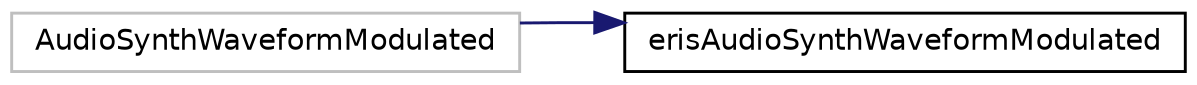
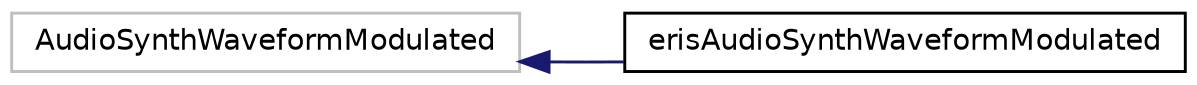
edge "AudioSynthWaveformModulated" -> "erisAudioSynthWaveformModulated": reversed
